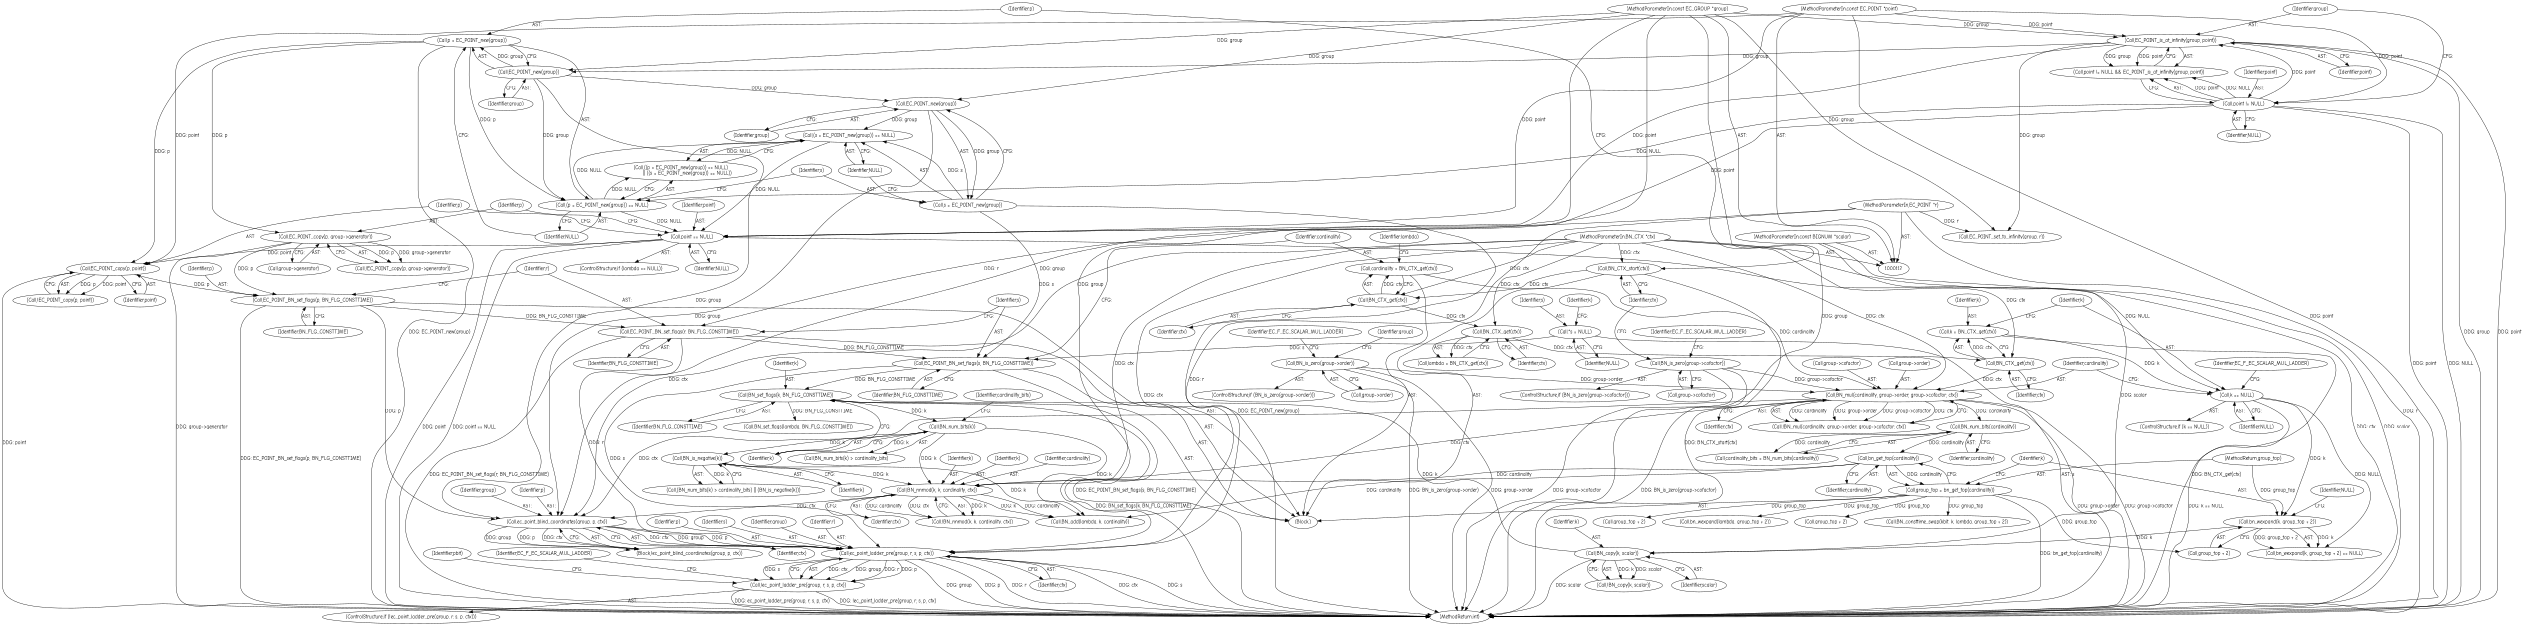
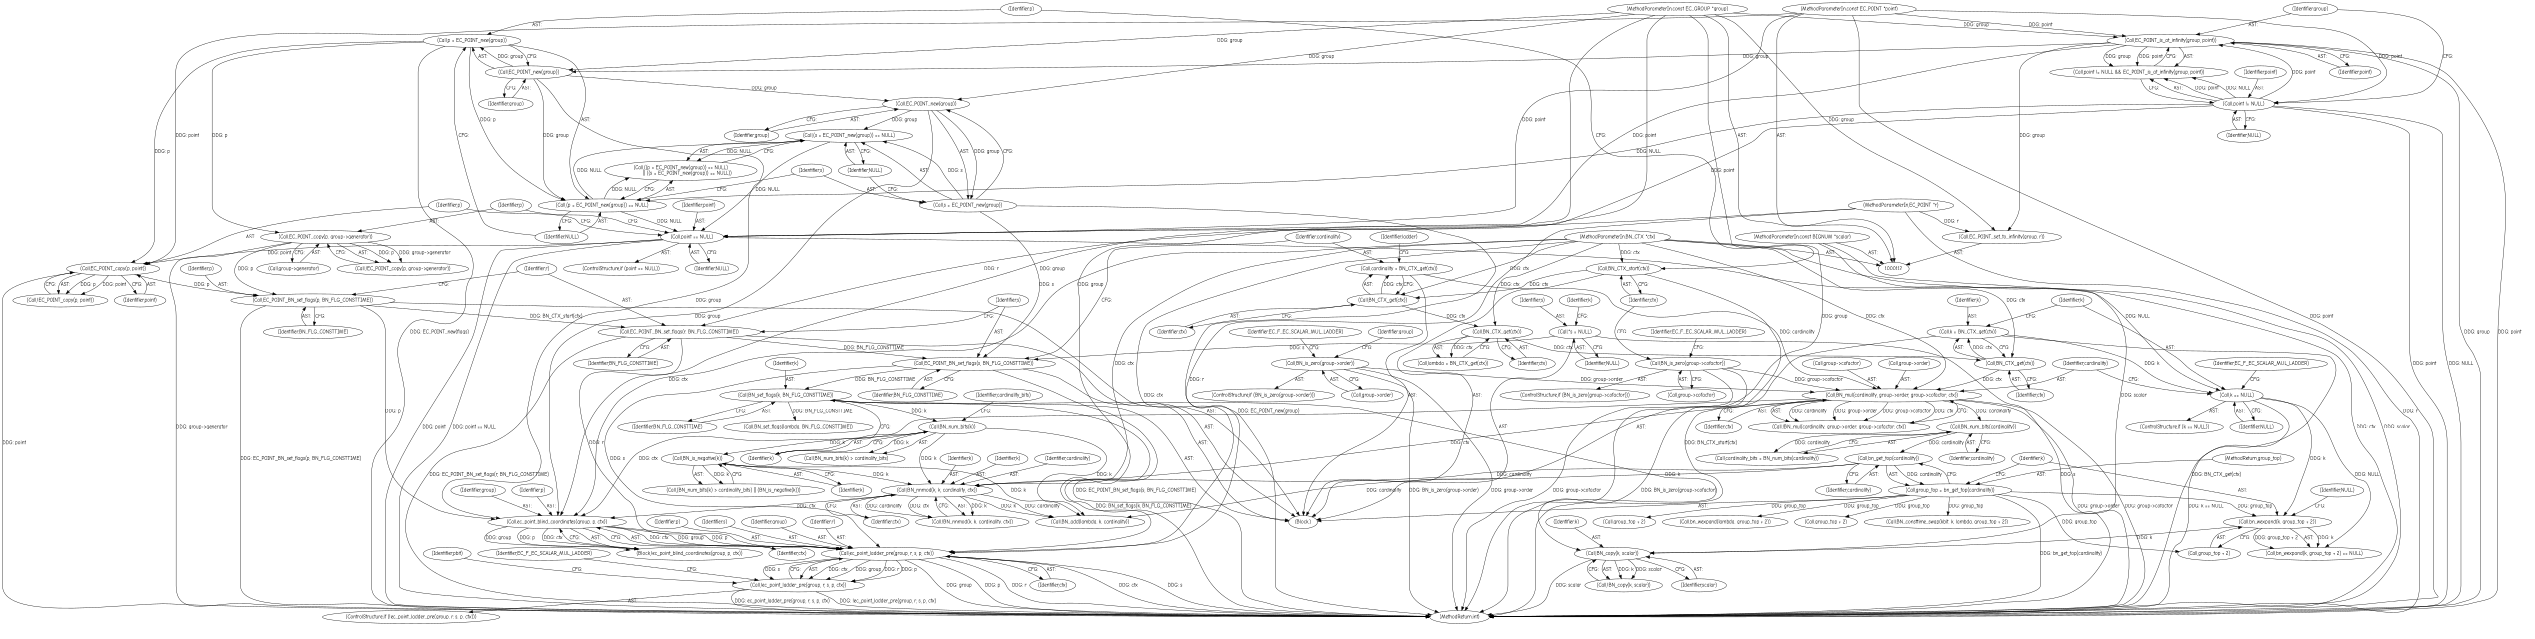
edge "(MethodParameterIn,EC_POINT *r)" -> "1000112": now "(Call,EC_POINT_set_to_infinity(group, r))" -> "1000112"
node "(Identifier,lambda)": label "(Identifier,lambda)" -> "(Identifier,ladder)"
node "(ControlStructure,if (lambda == NULL))": label "(ControlStructure,if (lambda == NULL))" -> "(ControlStructure,if (point == NULL))"
edge "(Call,EC_POINT_BN_set_flags(p, BN_FLG_CONSTTIME))" -> "(Call,EC_POINT_BN_set_flags(r, BN_FLG_CONSTTIME))": label "DDG: BN_FLG_CONSTTIME" -> "DDG: BN_CTX_start(ctx)"
edge "(Call,p = EC_POINT_new(group))" -> "(MethodReturn,int)": label "DDG: EC_POINT_new(group)" -> "DDG: EC_POINT_new(flags)"
edge "(Call,BN_copy(k, scalar))" -> "(Call,BN_set_flags(k, BN_FLG_CONSTTIME))": reversed
edge "(Call,k = BN_CTX_get(ctx))" -> "(Block,)": added, label "AST:"
edge "(Call,*s = NULL)" -> "(Block,)": added, label "AST:"
edge "(Call,*s = NULL)" -> "(MethodReturn,int)": label "AST: s" -> "DDG: s"
edge "(MethodReturn,group_top)" -> "(Call,bn_wexpand(k, group_top + 2))": now "(Call,group_top = bn_get_top(cardinality))" -> "(Call,bn_wexpand(k, group_top + 2))"
